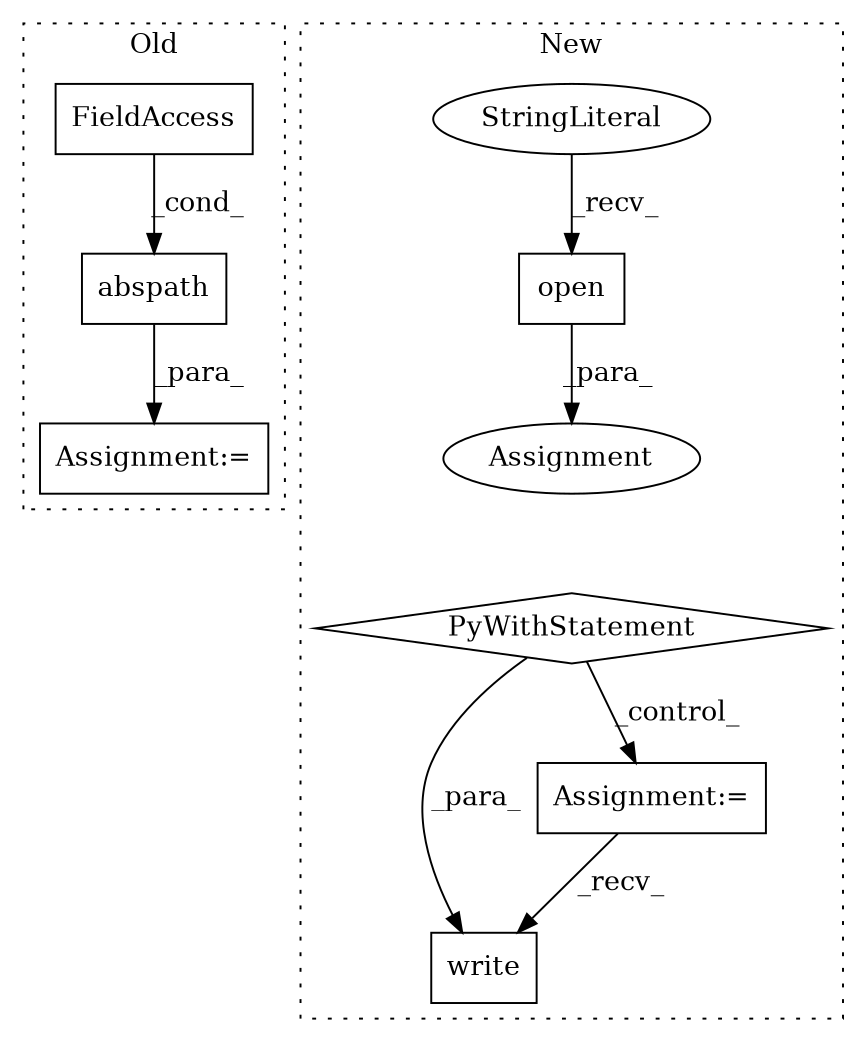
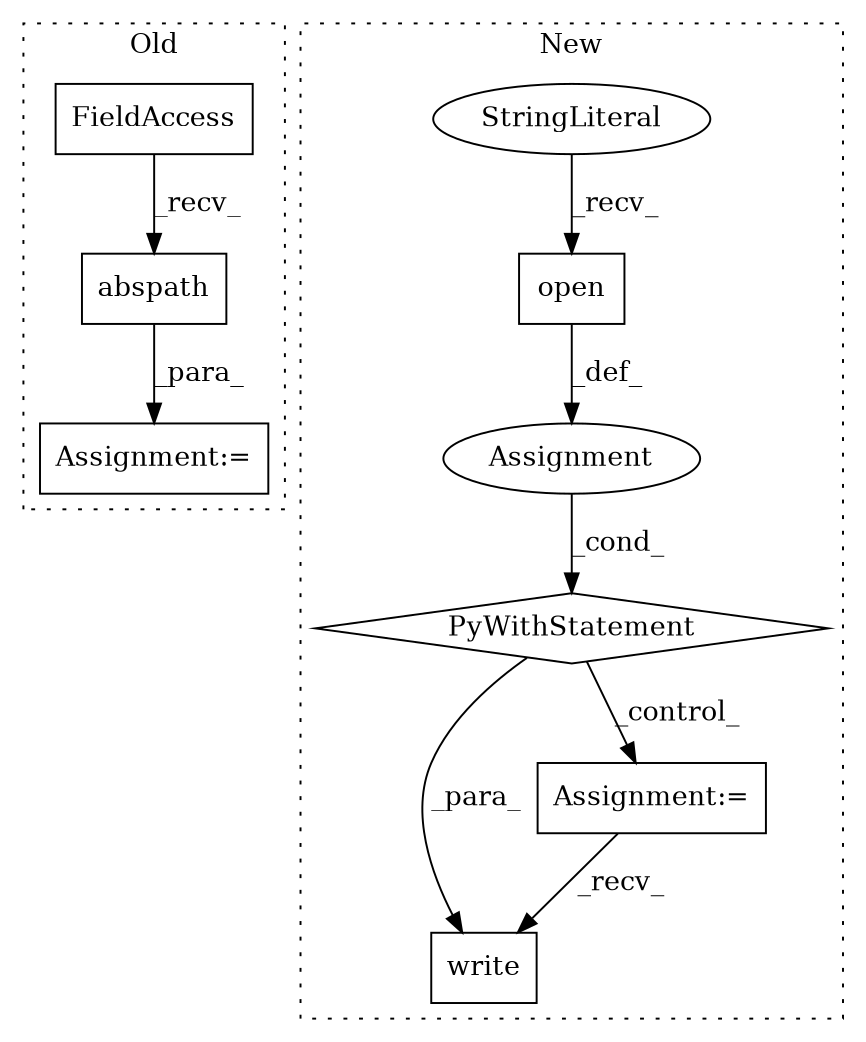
edge "FieldAccess" -> "abspath": label "_cond_" -> "_recv_"
edge "open" -> "Assignment": label "_para_" -> "_def_"
edge "Assignment" -> "PyWithStatement": added, label "_cond_"
